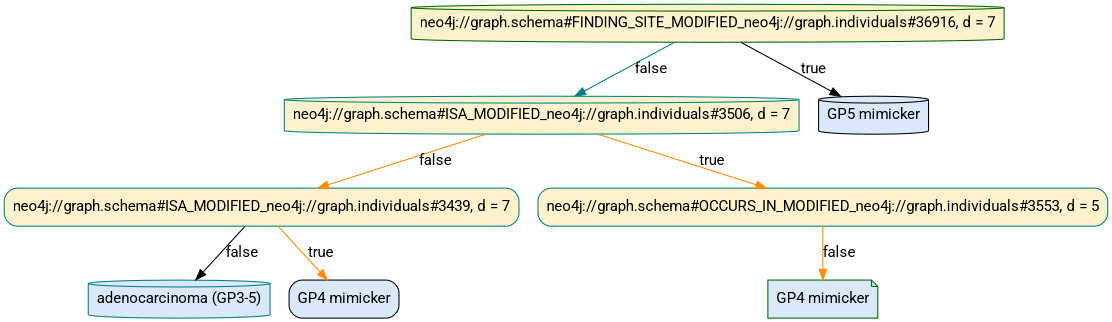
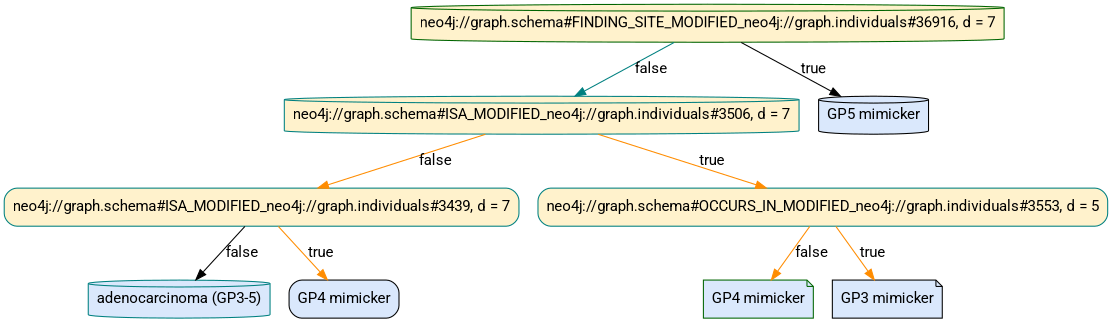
node "GP3 mimicker": added
